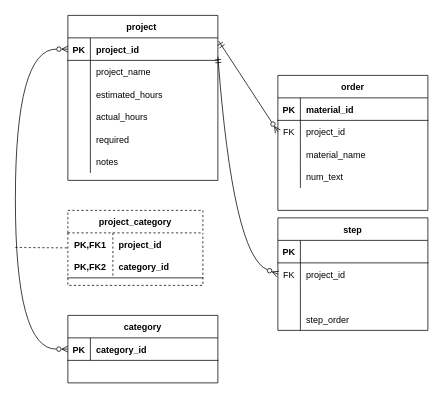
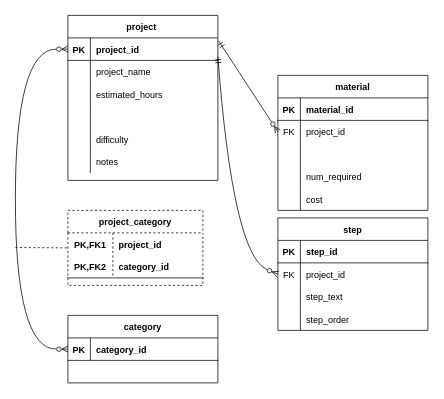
node "order": label "order" -> "material"
node "actual_hours": removed
node "required": label "required" -> "difficulty"
node "material_name": removed
node "num_text": label "num_text" -> "num_required"
node "cost": added
node "step_id": added
node "step_text": added
